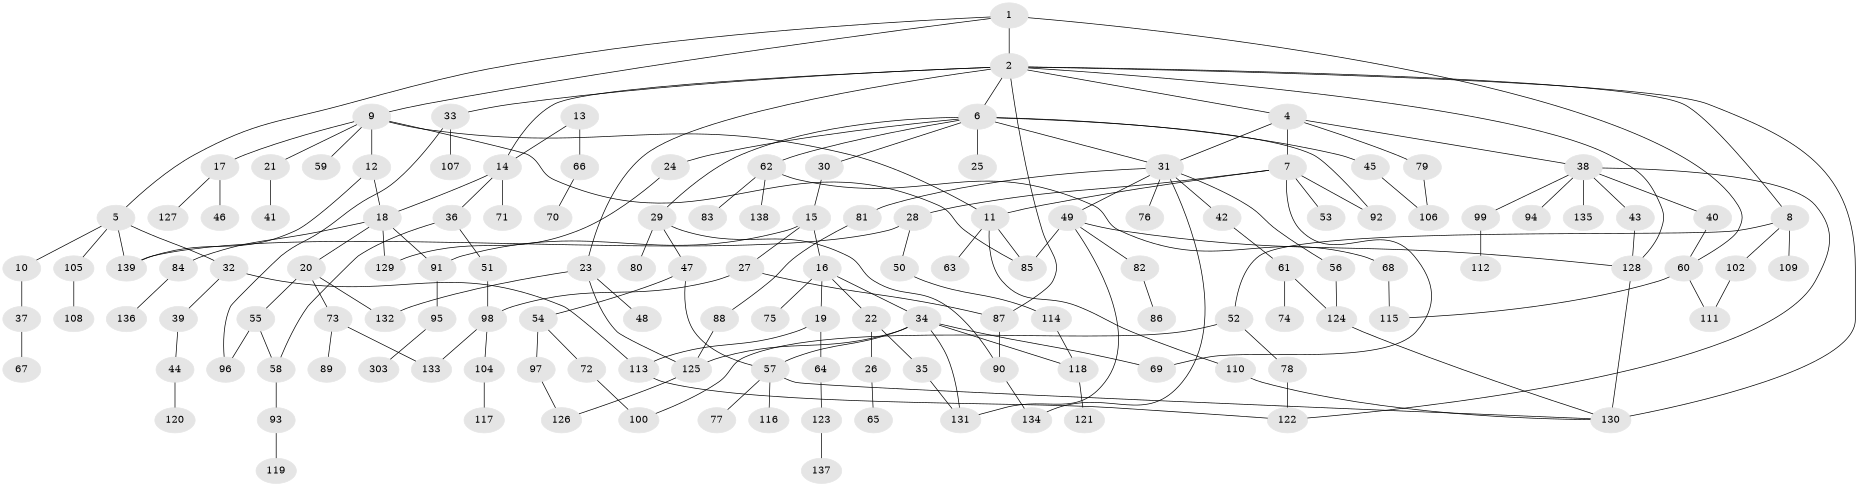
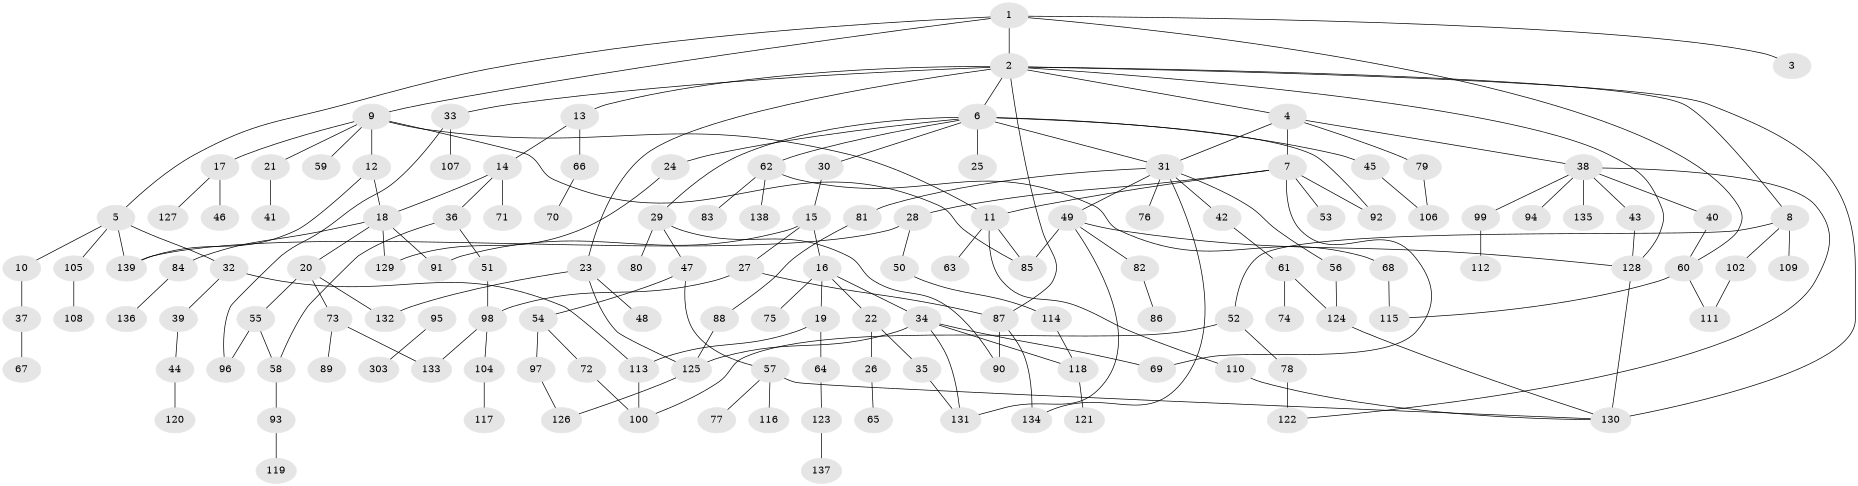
node "3": added
edge "2" -- "14": now "2" -- "13"
edge "91" -- "95": removed
edge "34" -- "57": removed
edge "90" -- "134": now "87" -- "134"
edge "113" -- "122": now "113" -- "100"
